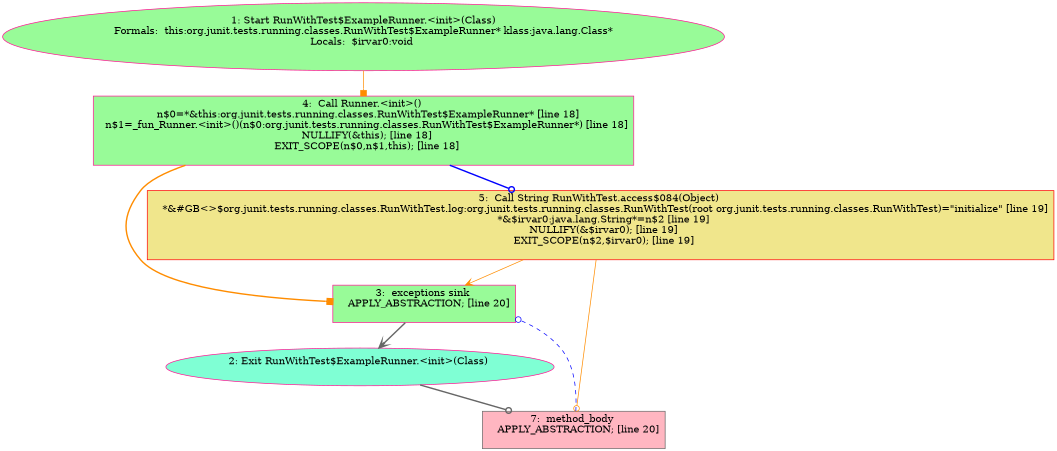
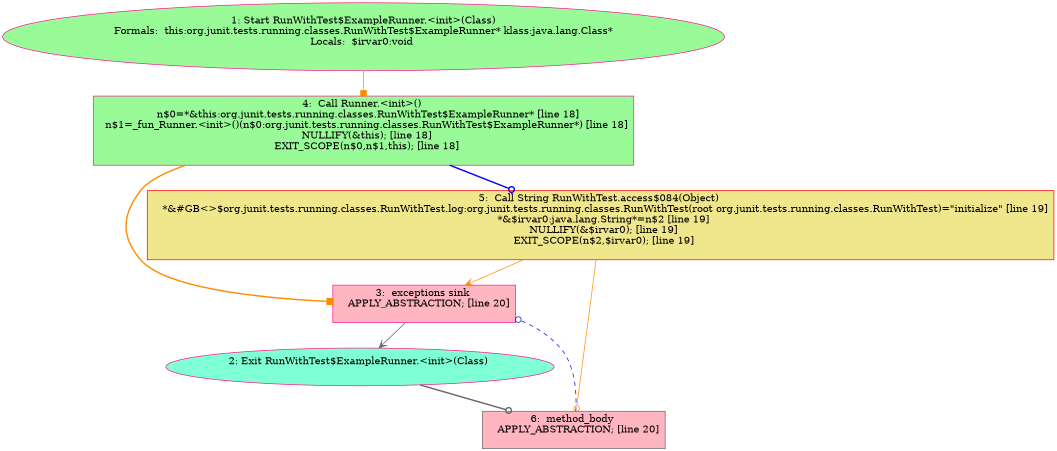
node "3:  exceptions sink APPLY_ABSTRACTION; [line 20]": fillcolor palegreen -> lightpink
edge "3:  exceptions sink APPLY_ABSTRACTION; [line 20]" -> "2: Exit RunWithTest$ExampleRunner.<init>(Class)": style bold -> solid
node "7:  method_body APPLY_ABSTRACTION; [line 20]": label "7:  method_body APPLY_ABSTRACTION; [line 20]" -> "6:  method_body APPLY_ABSTRACTION; [line 20]"
